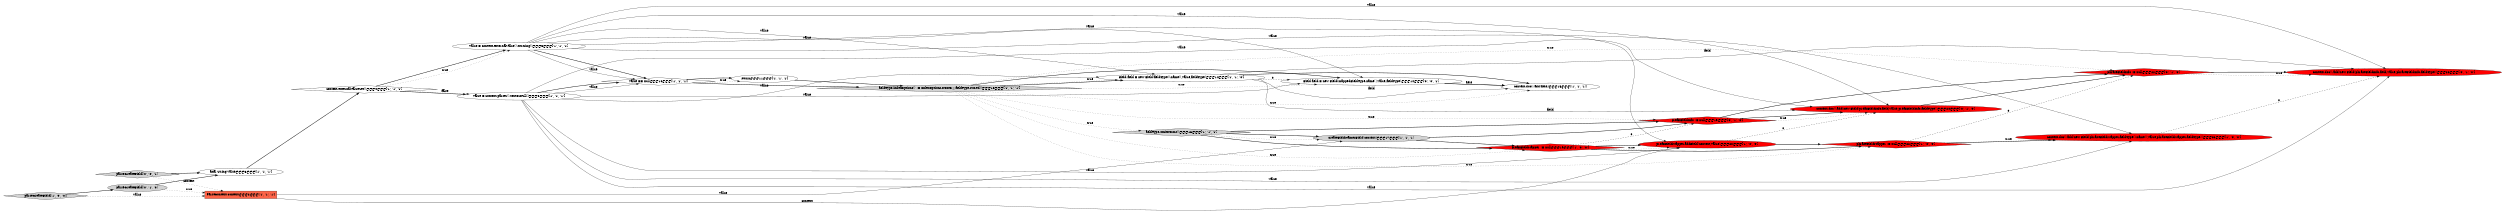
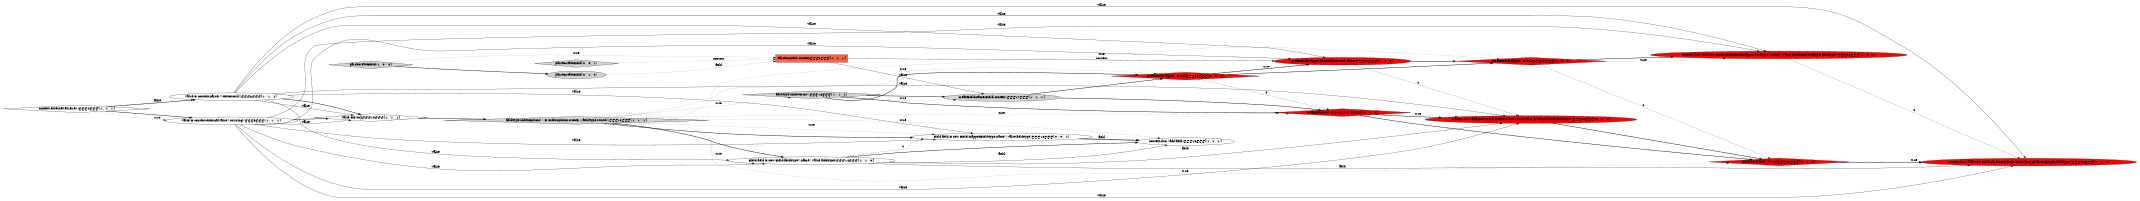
node "return@@@11@@@['1', '1', '1']": removed
node "final String value@@@3@@@['1', '1', '1']": removed
edge "parseCreateField['0', '1', '0']" -> "ParseContext context@@@2@@@['1', '1', '1']": label "true" -> "field"
edge "parseCreateField['1', '0', '0']" -> "ParseContext context@@@2@@@['1', '1', '1']": label "value" -> "true"
